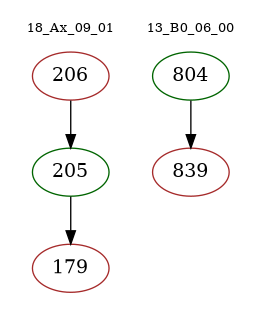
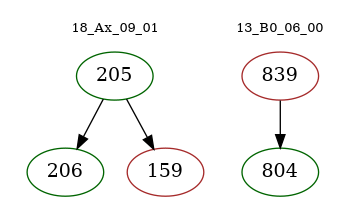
node "206": color brown -> darkgreen
edge "206" -> "205": reversed
edge "804" -> "839": reversed
node "179": label "179" -> "159"
